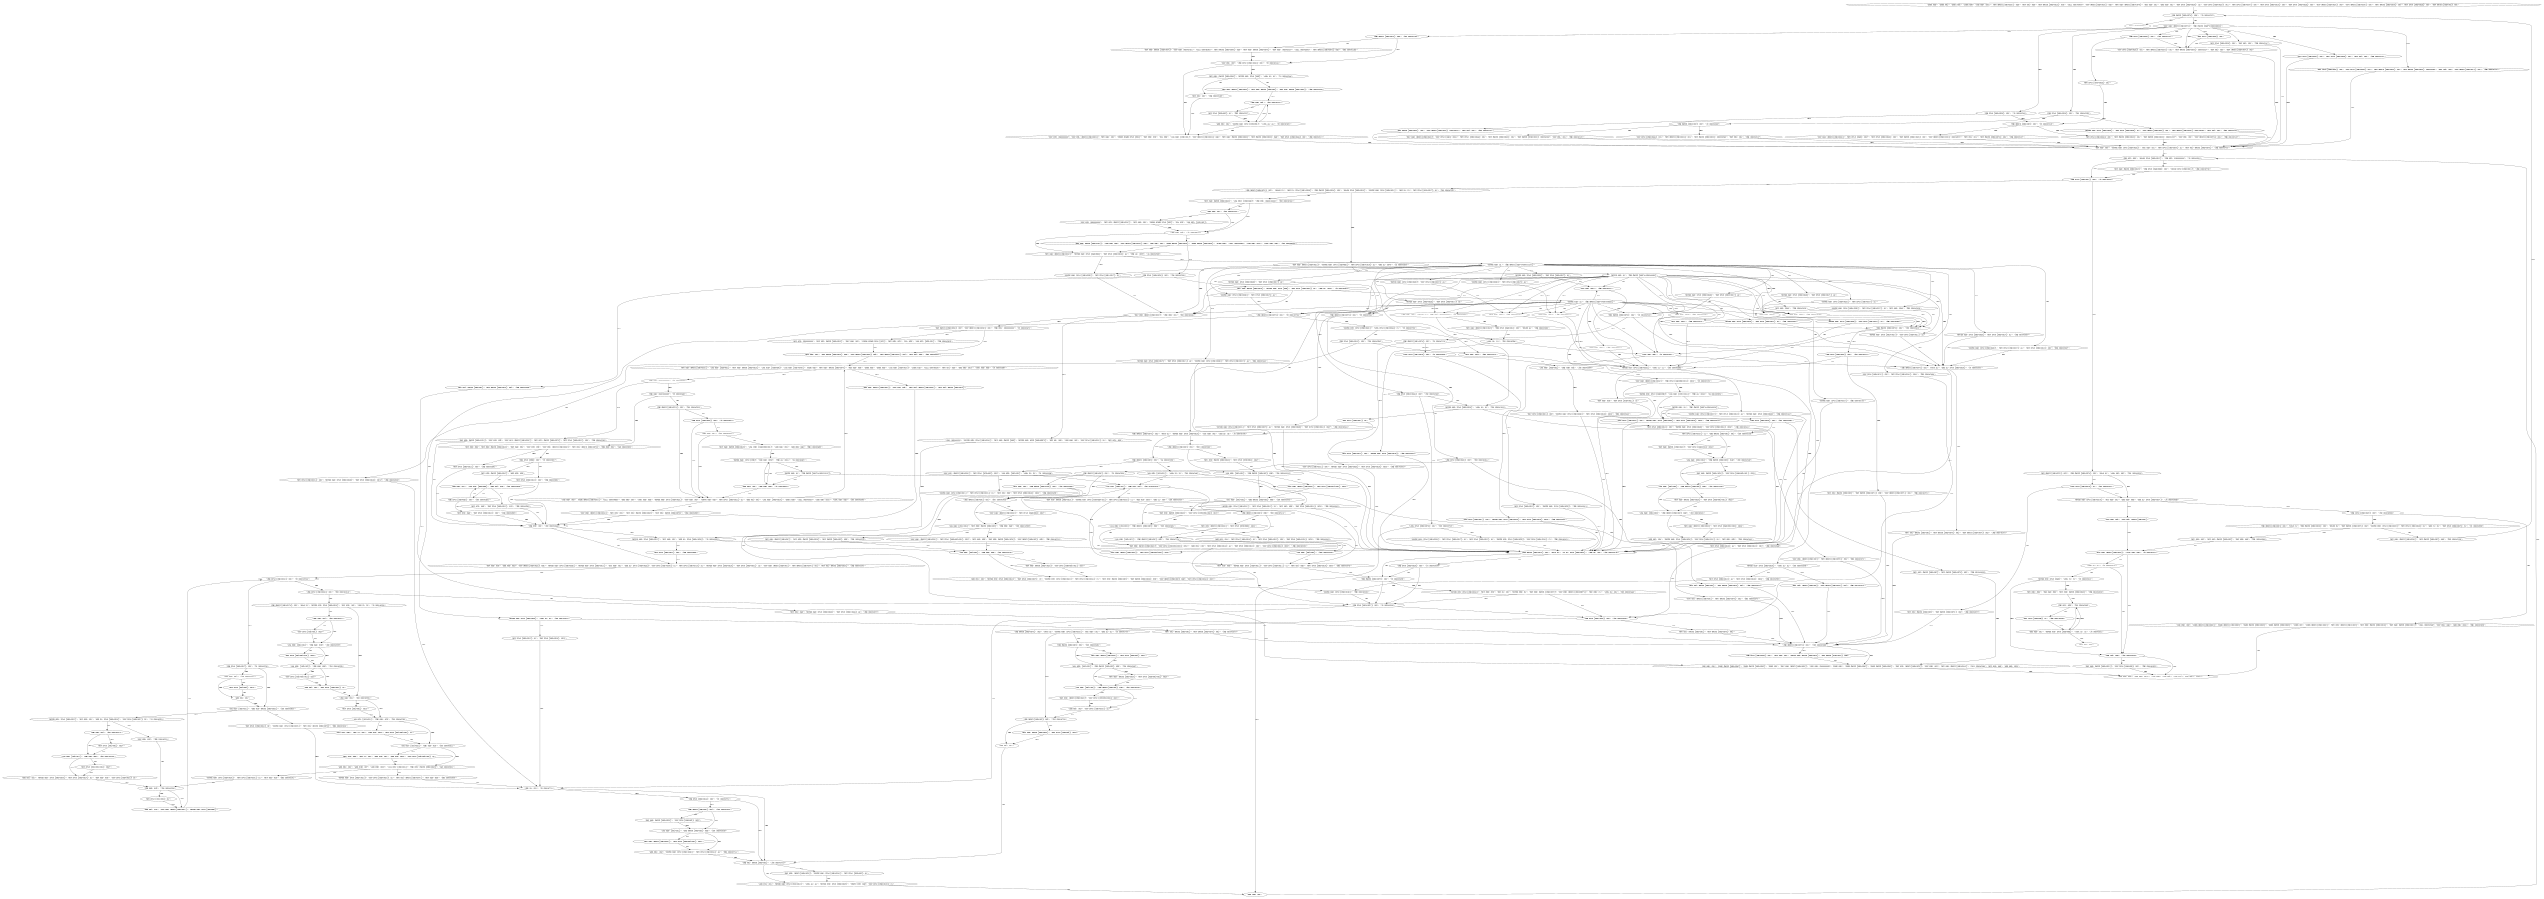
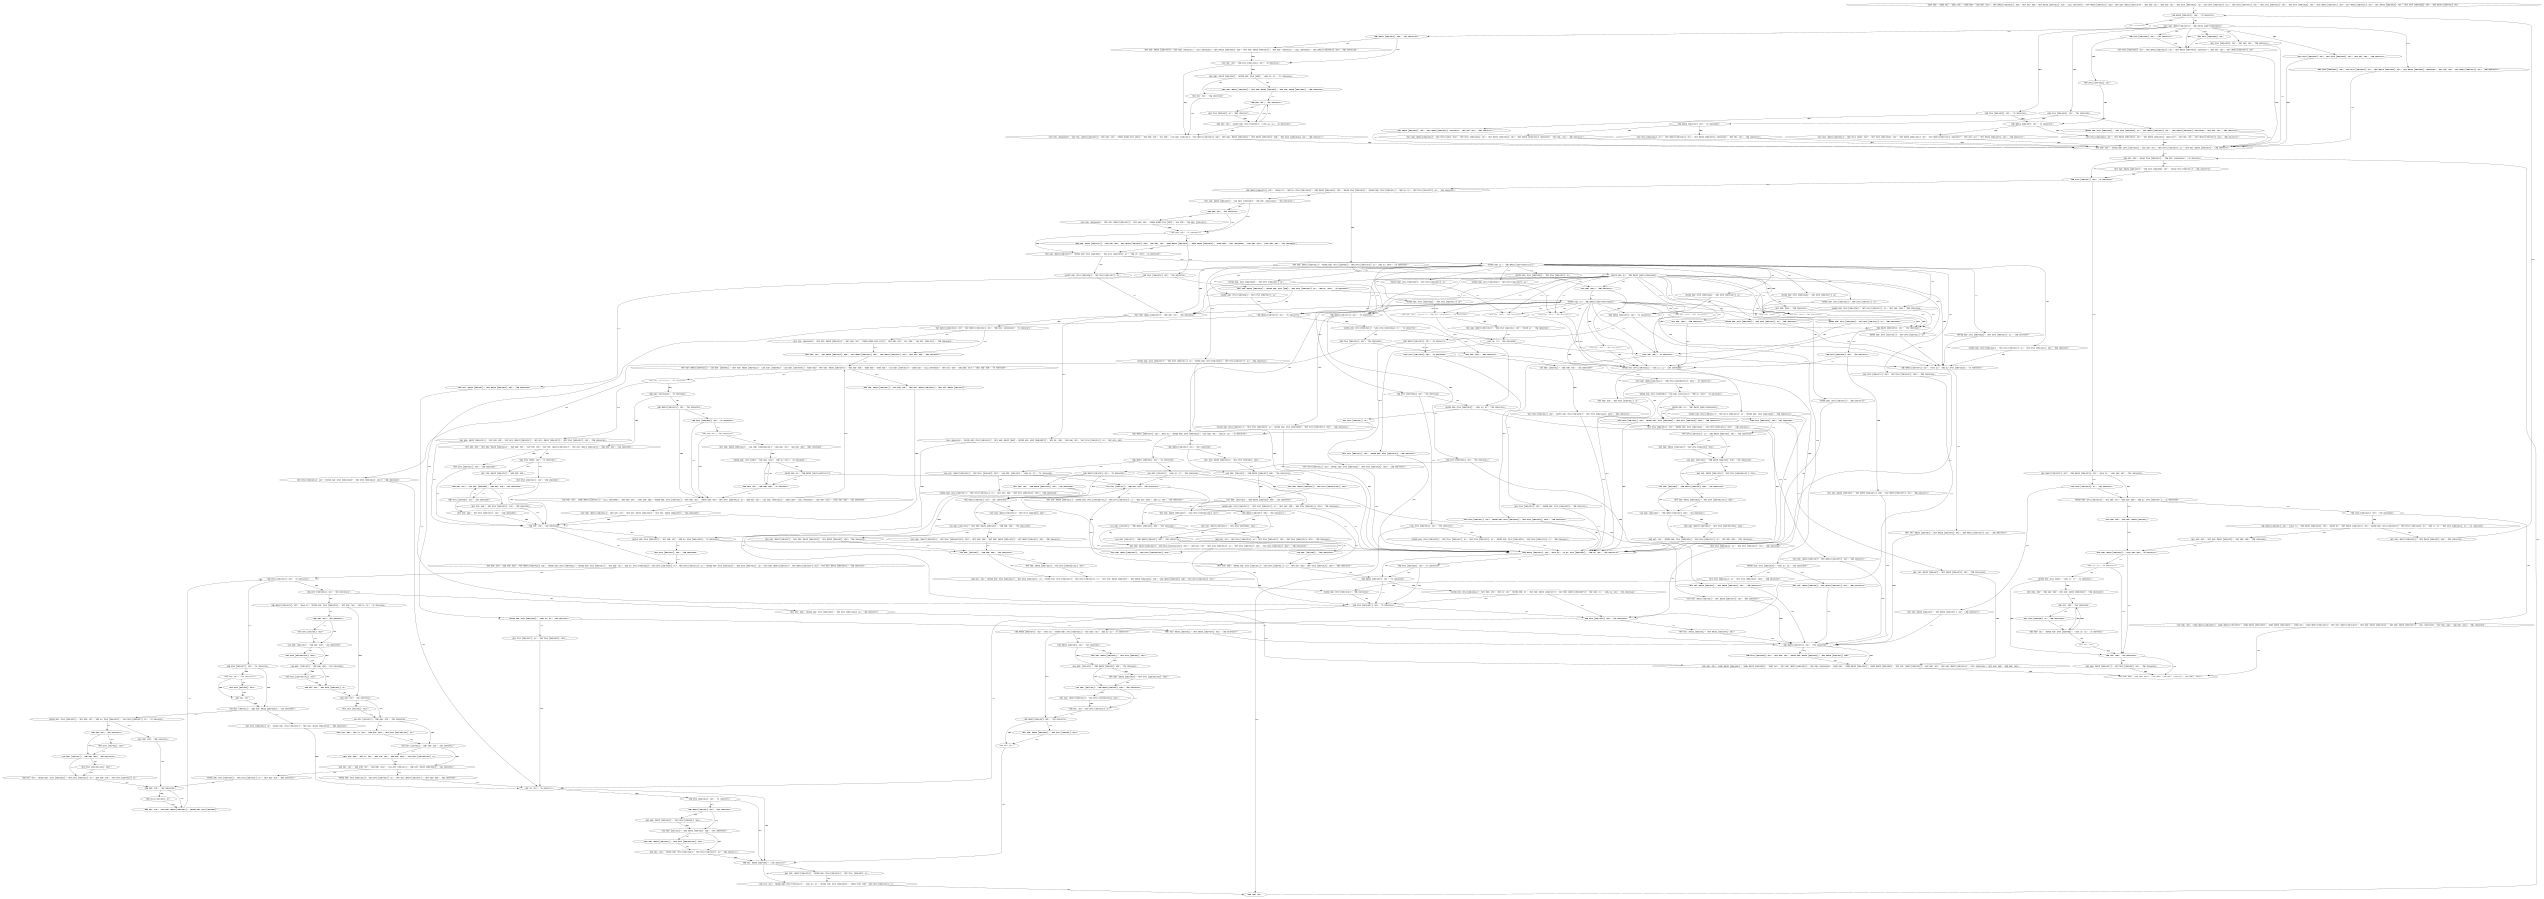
edge "'movzx eax, al', 'jmp dword [eax*4+0x804fd2c]'," -> "'mov eax, 0x66', 'jmp 0x804c650',": reversed
edge "'mov ebp, edx'," -> "'cmp esi, ebp', 'jbe 0x804cfcd',": added, label "CFG"
